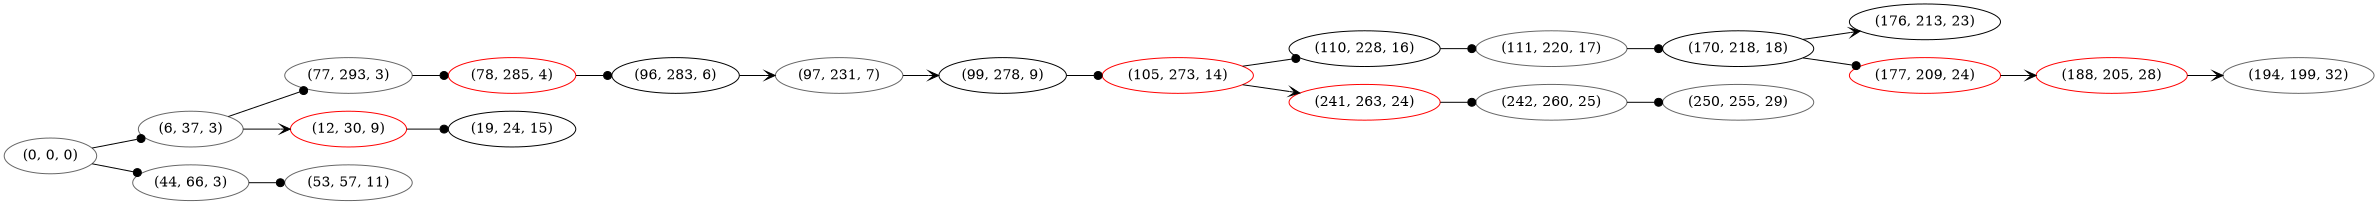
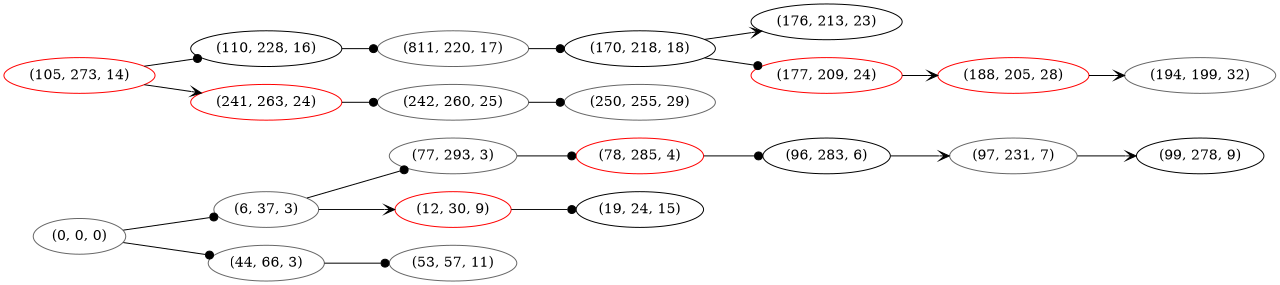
node "(111, 220, 17)": label "(111, 220, 17)" -> "(811, 220, 17)"
edge "(99, 278, 9)" -> "(105, 273, 14)": removed
